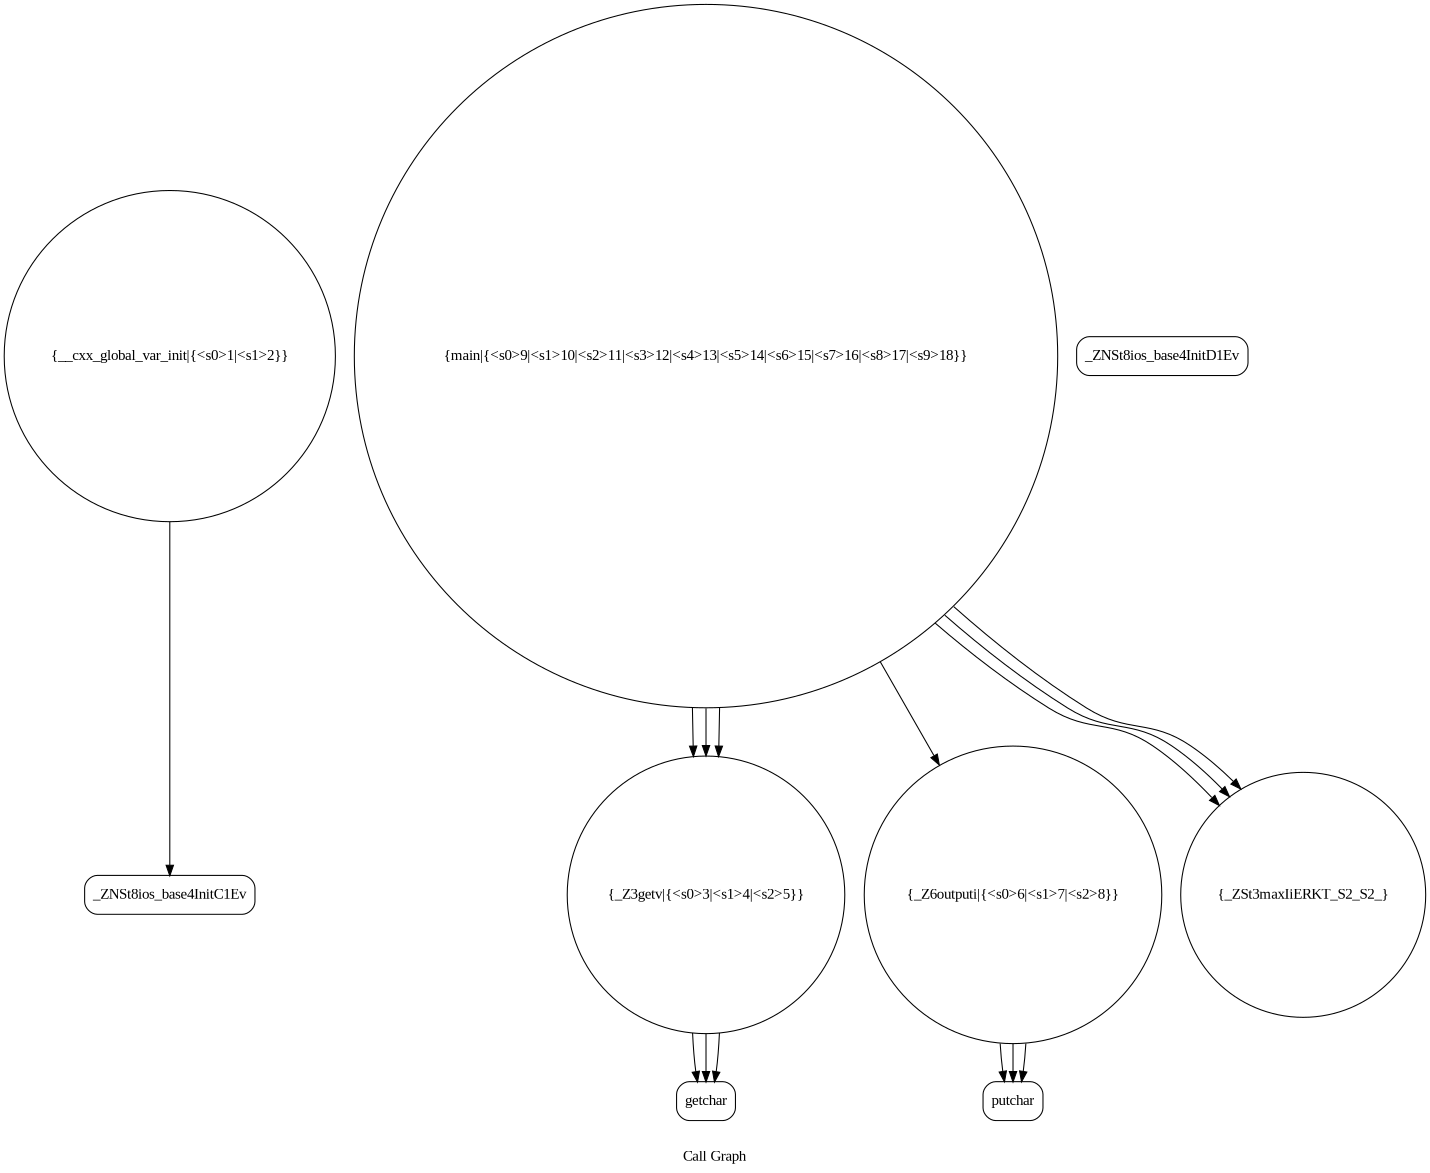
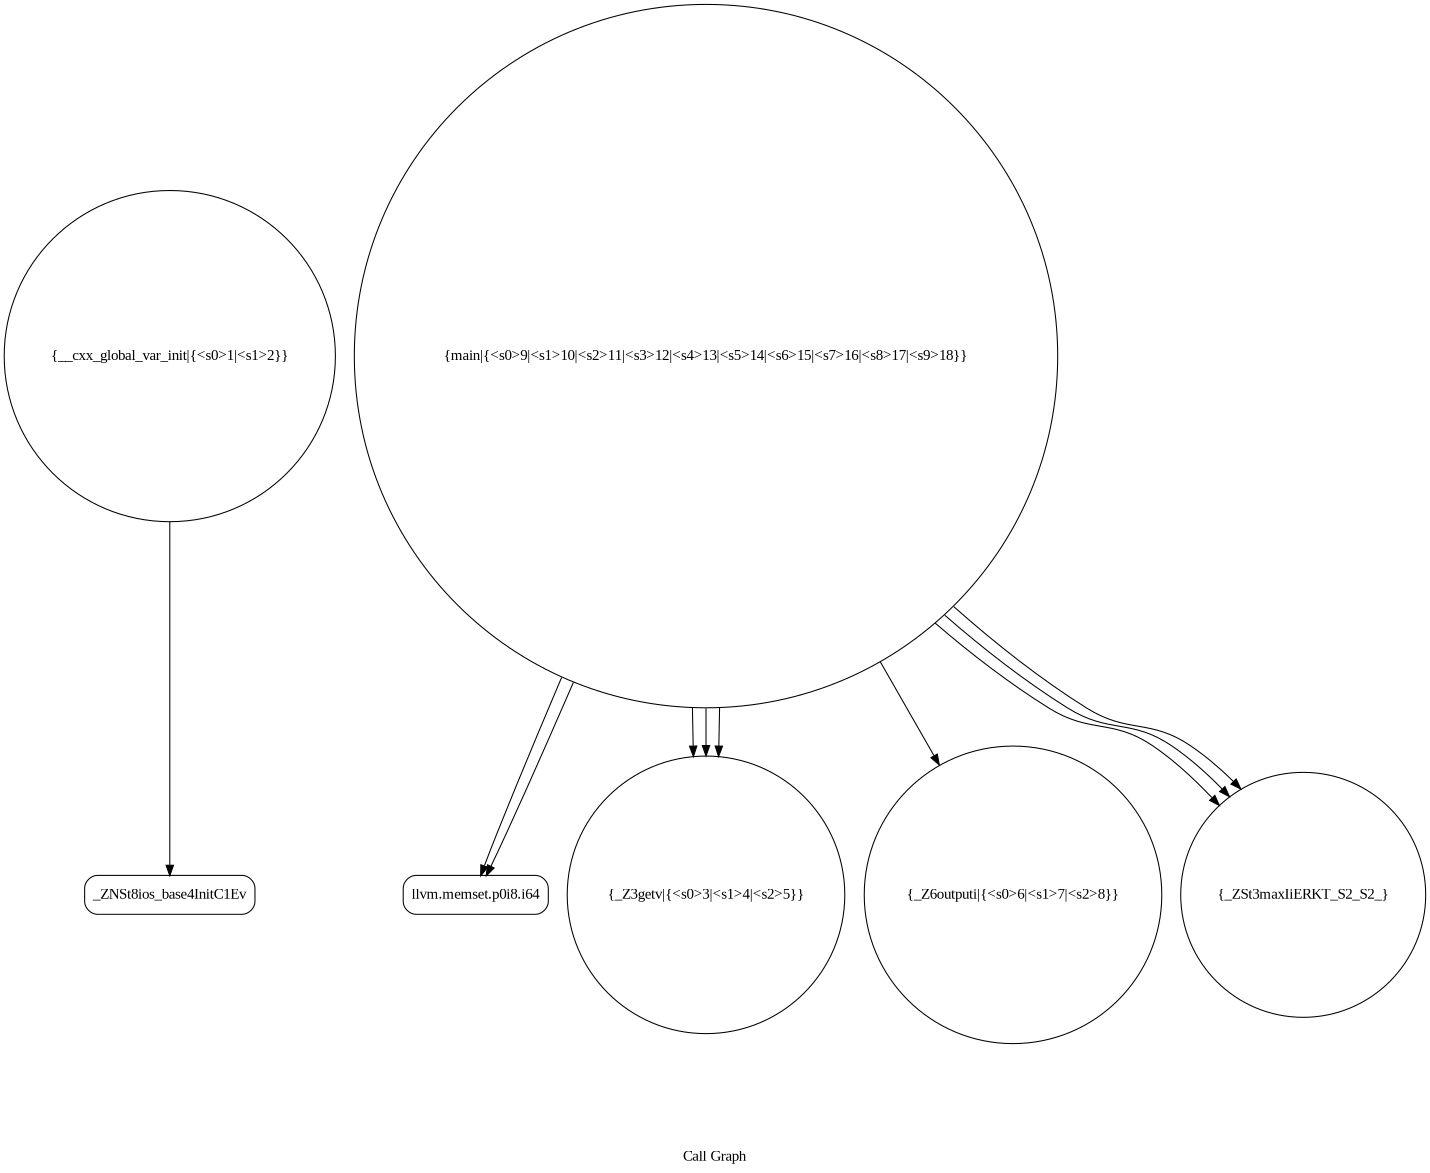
node "_ZNSt8ios_base4InitD1Ev": removed
node "llvm.memset.p0i8.i64": added
node "getchar": removed
node "putchar": removed
